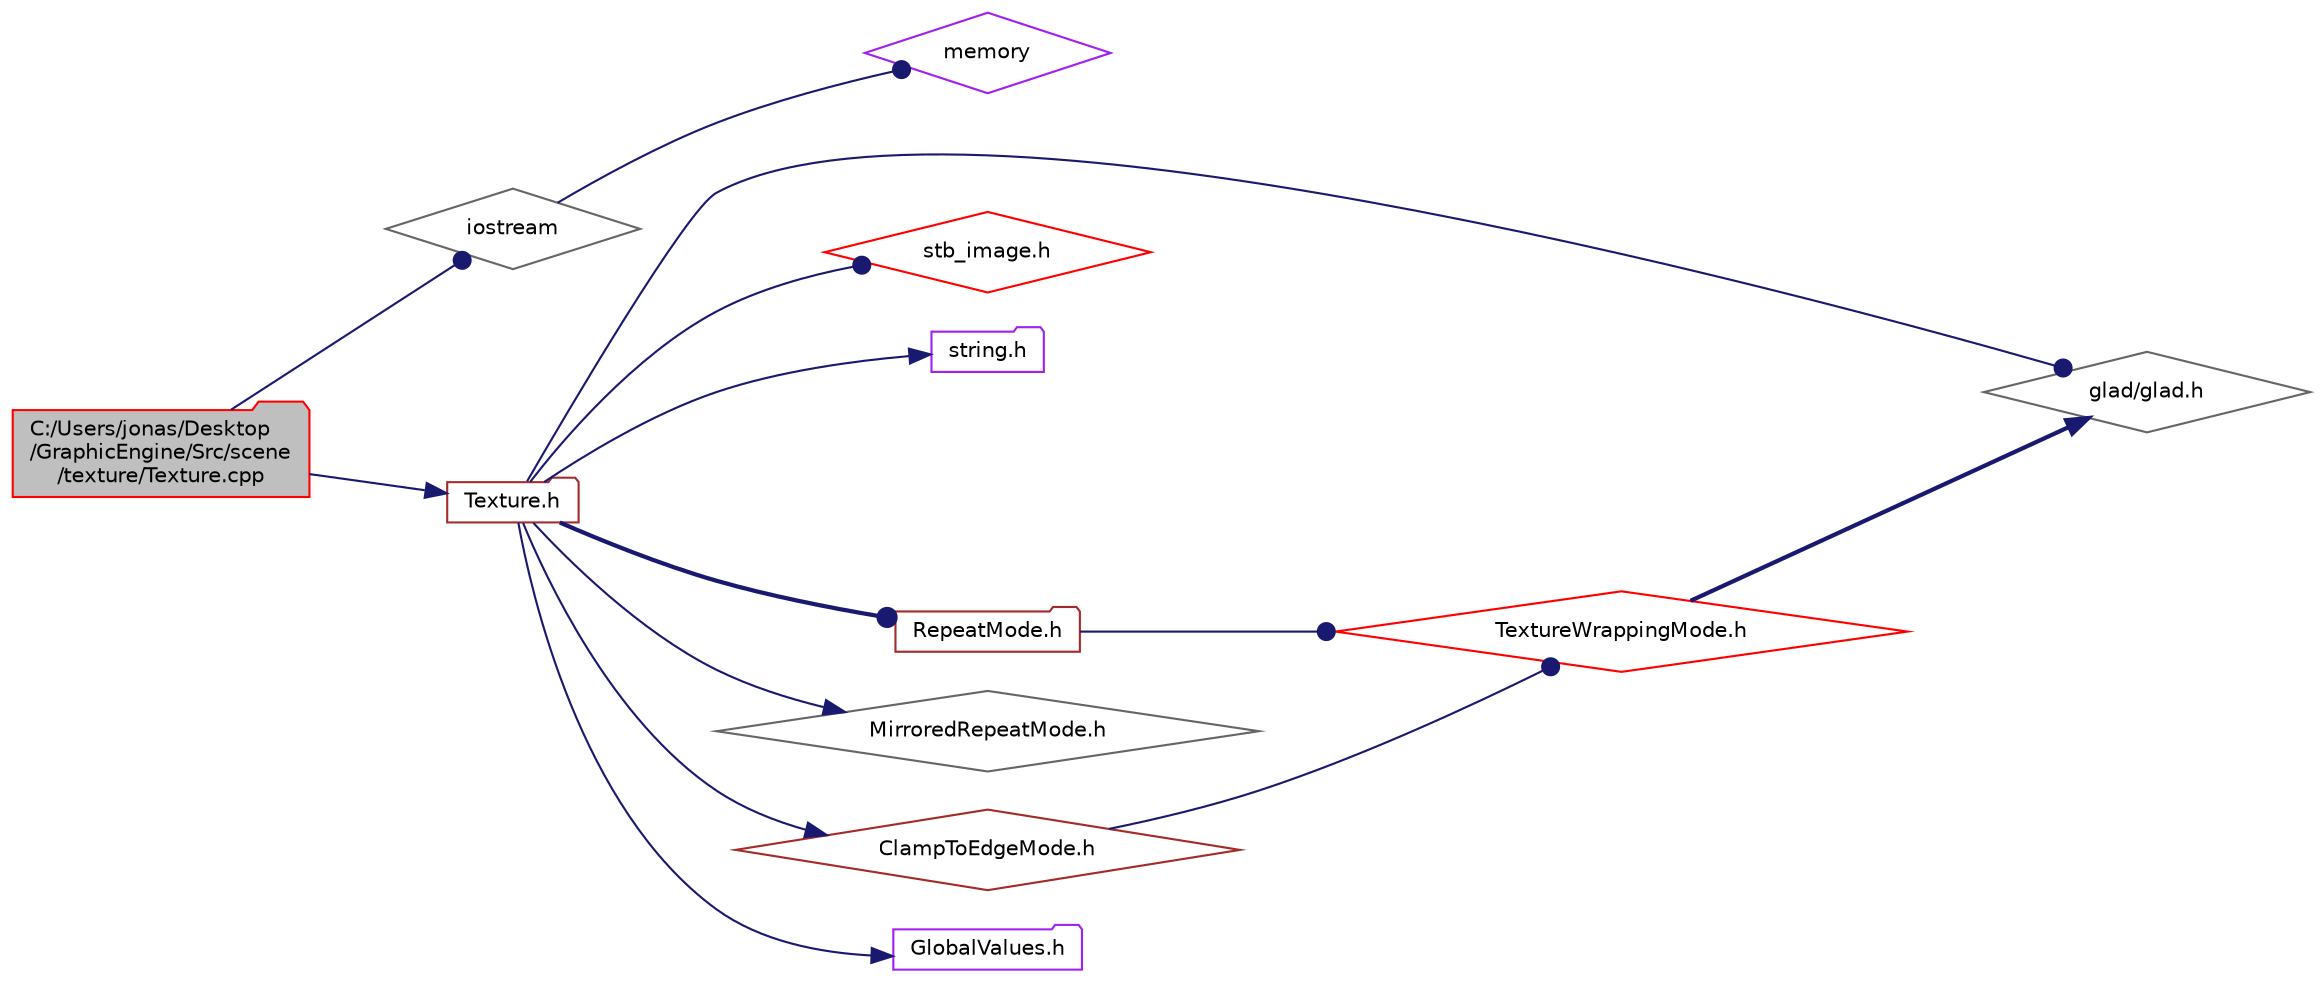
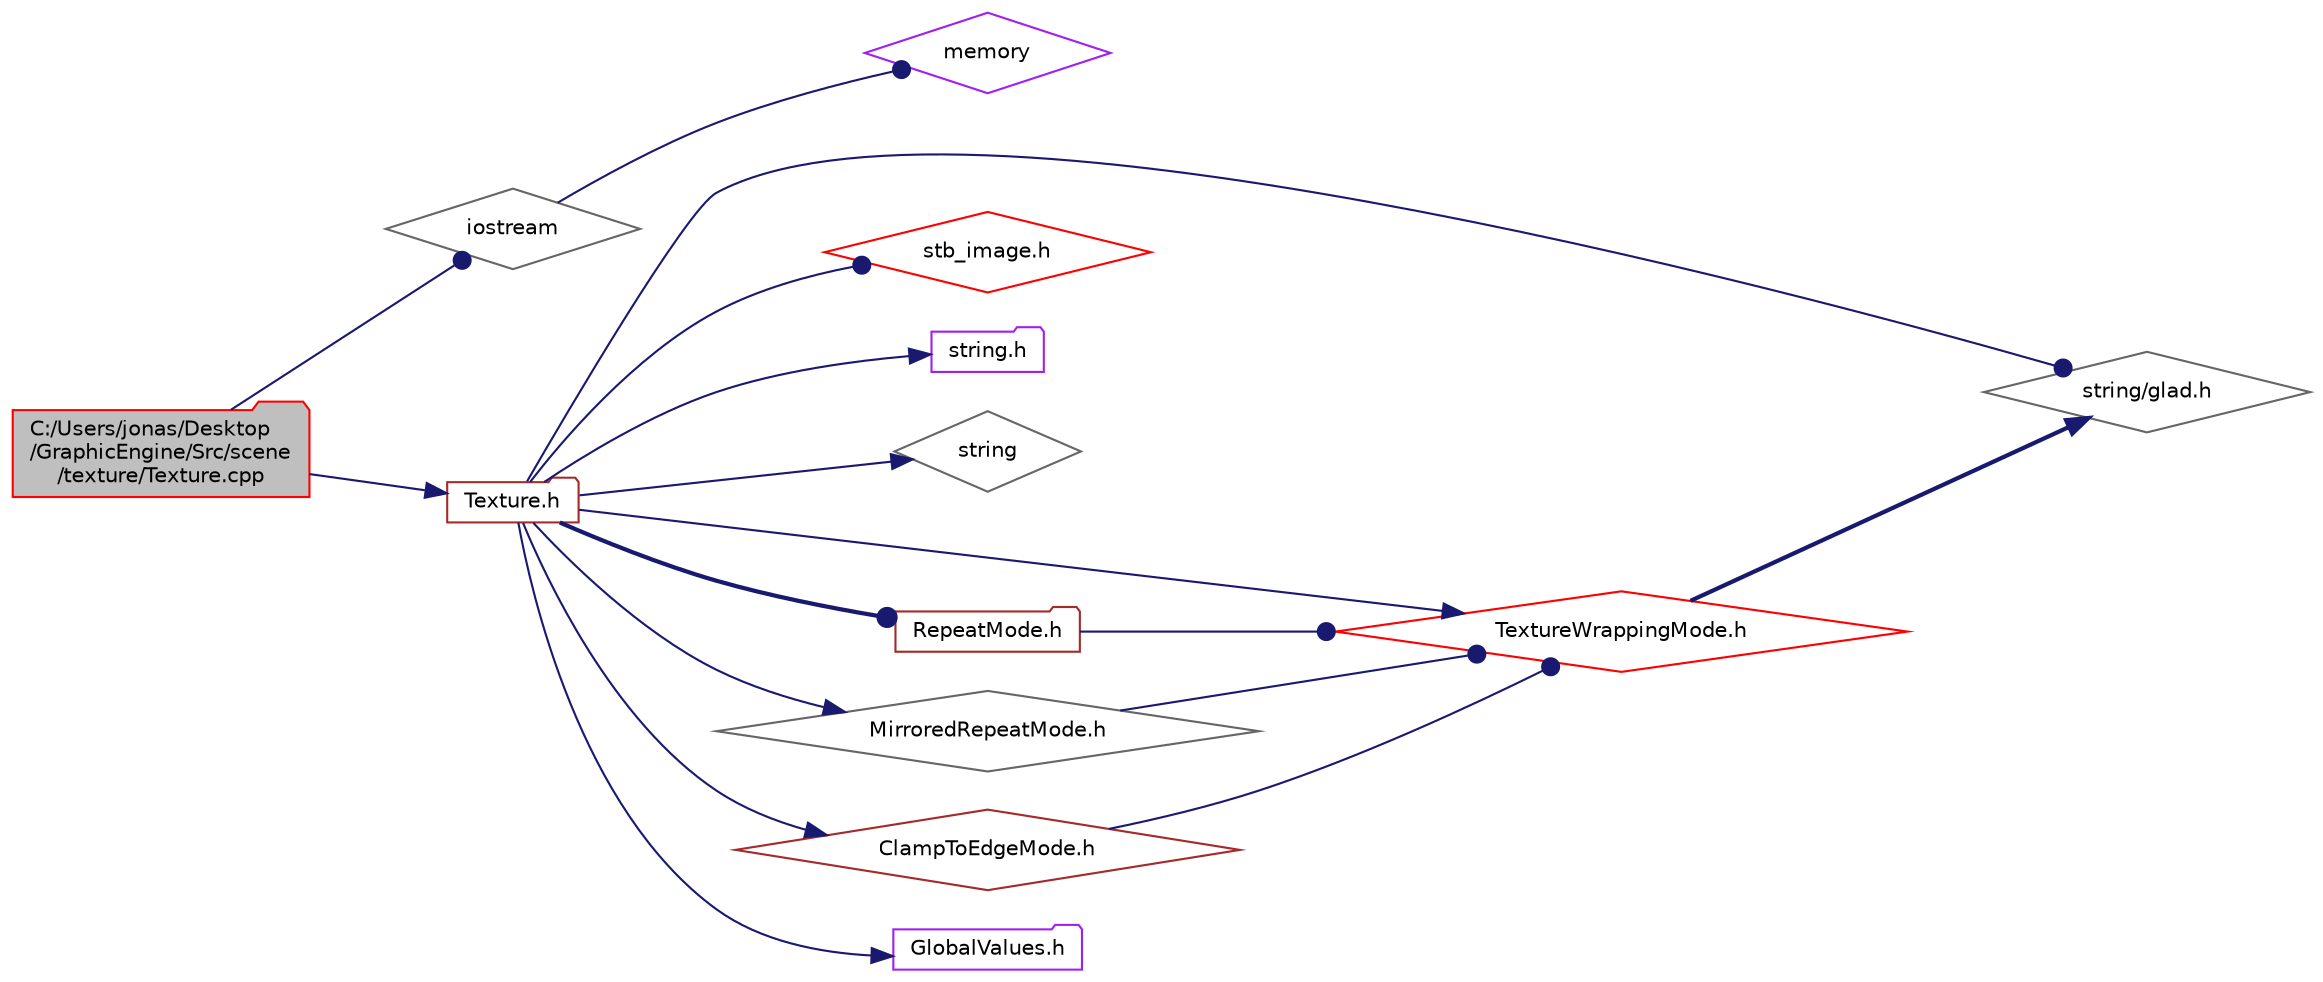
node "glad/glad.h": label "glad/glad.h" -> "string/glad.h"
node "string": added
edge "Texture.h" -> "TextureWrappingMode.h": added
edge "MirroredRepeatMode.h" -> "TextureWrappingMode.h": added
